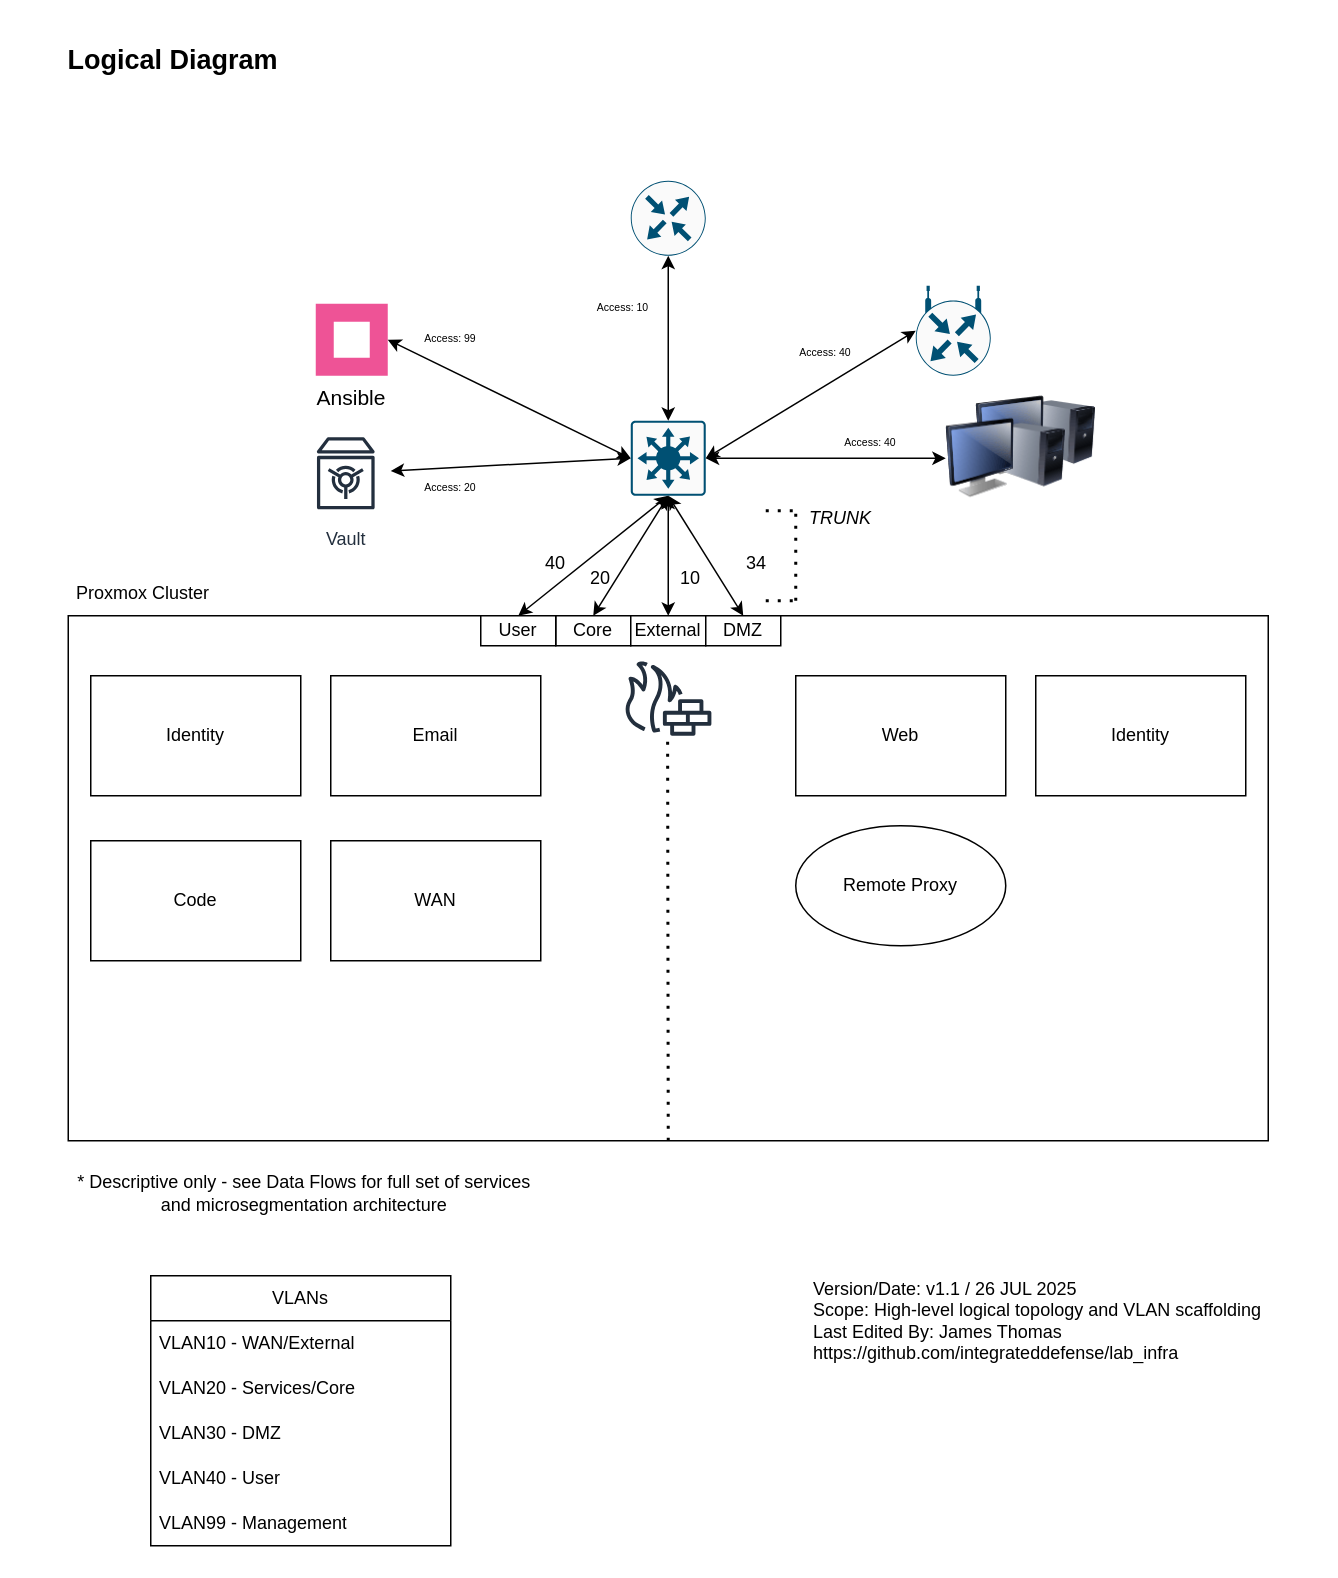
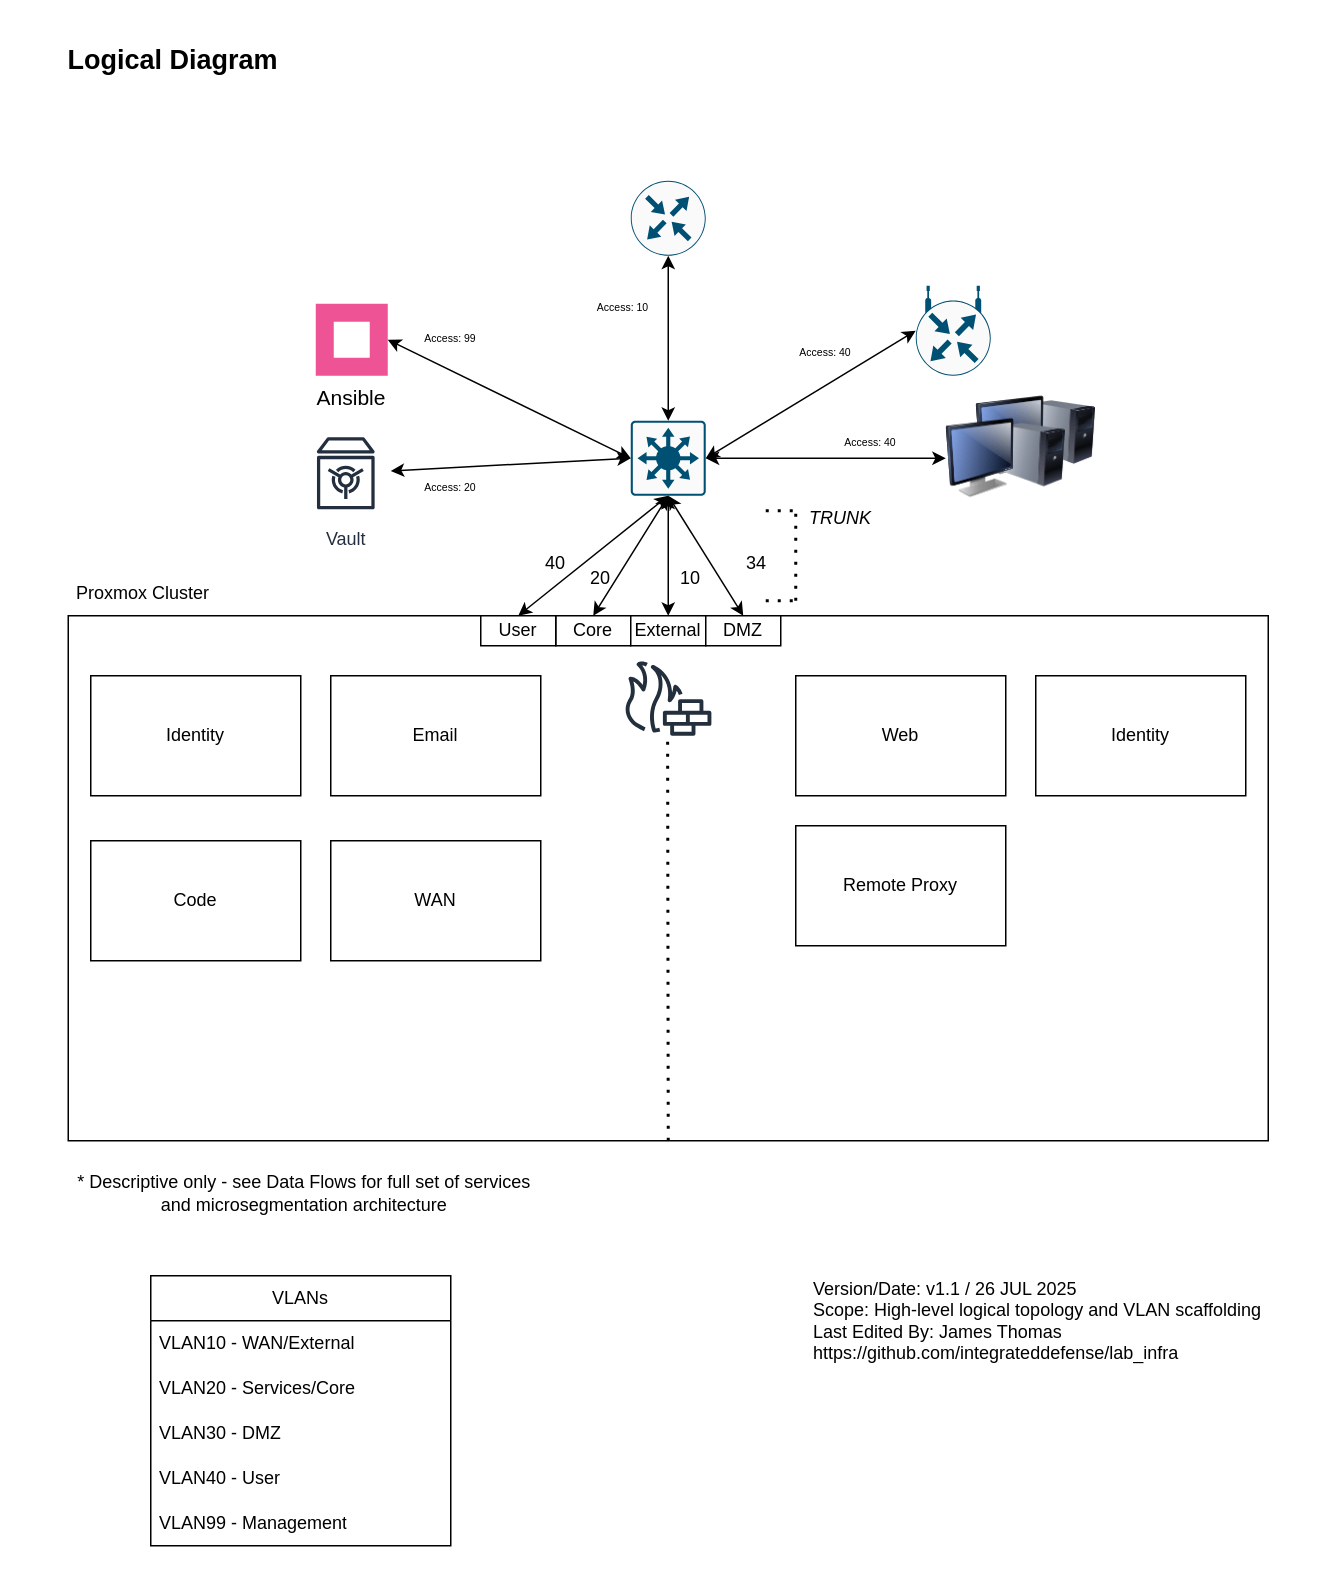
node "Remote Proxy": shape ellipse -> rectangle
